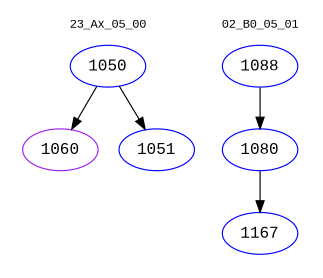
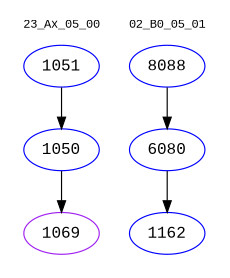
node "1088": label "1088" -> "8088"
edge "1050" -> "1051": reversed
node "1060": label "1060" -> "1069"
node "1080": label "1080" -> "6080"
node "1167": label "1167" -> "1162"
